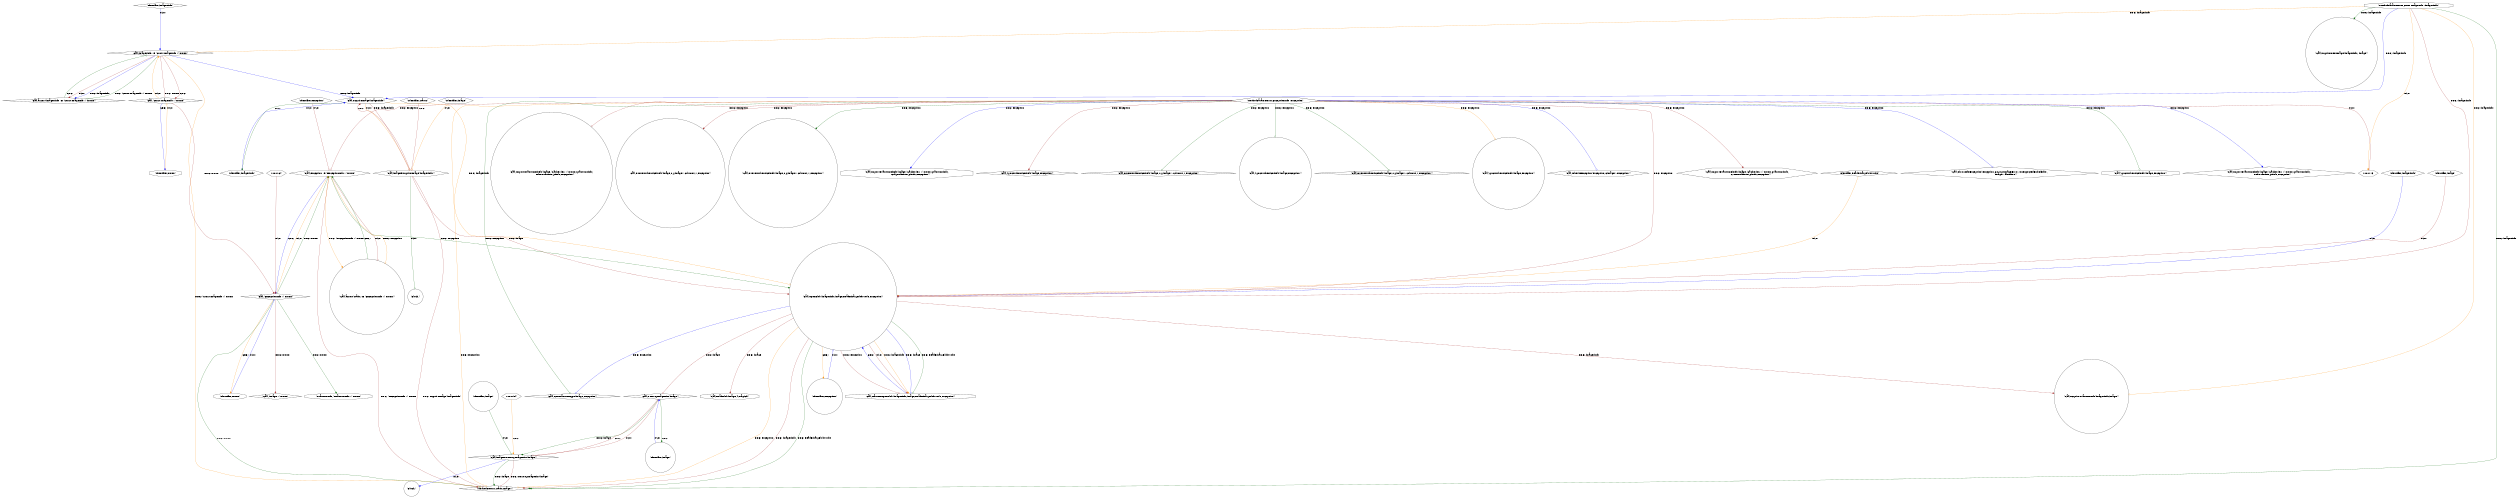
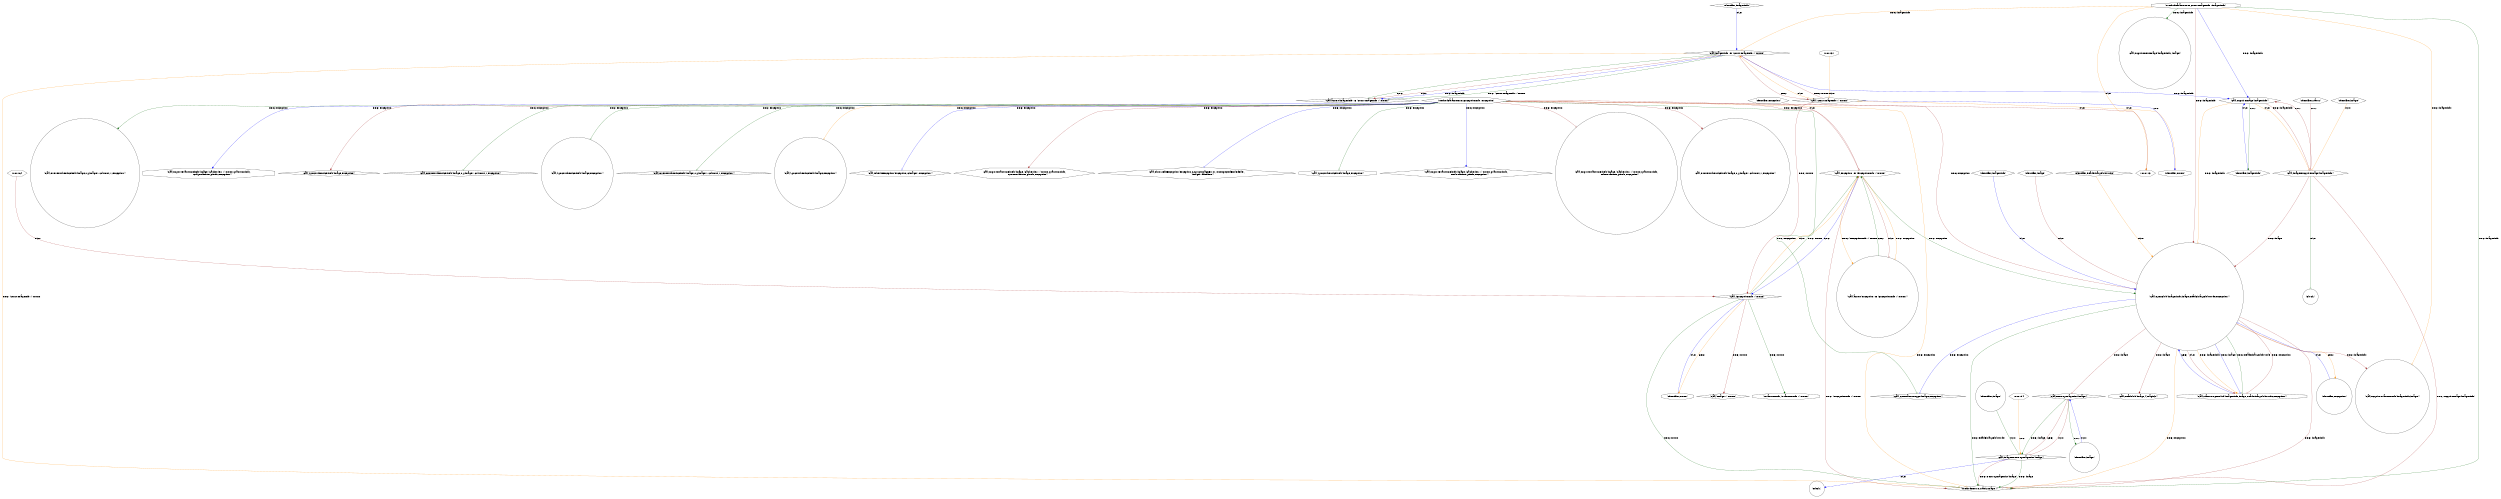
node "1000137": added
node "(Call,assert(static != (ExceptionInfo *) NULL))": label "(Call,assert(static != (ExceptionInfo *) NULL))" -> "(Call,assert(exception != (ExceptionInfo *) NULL))"
